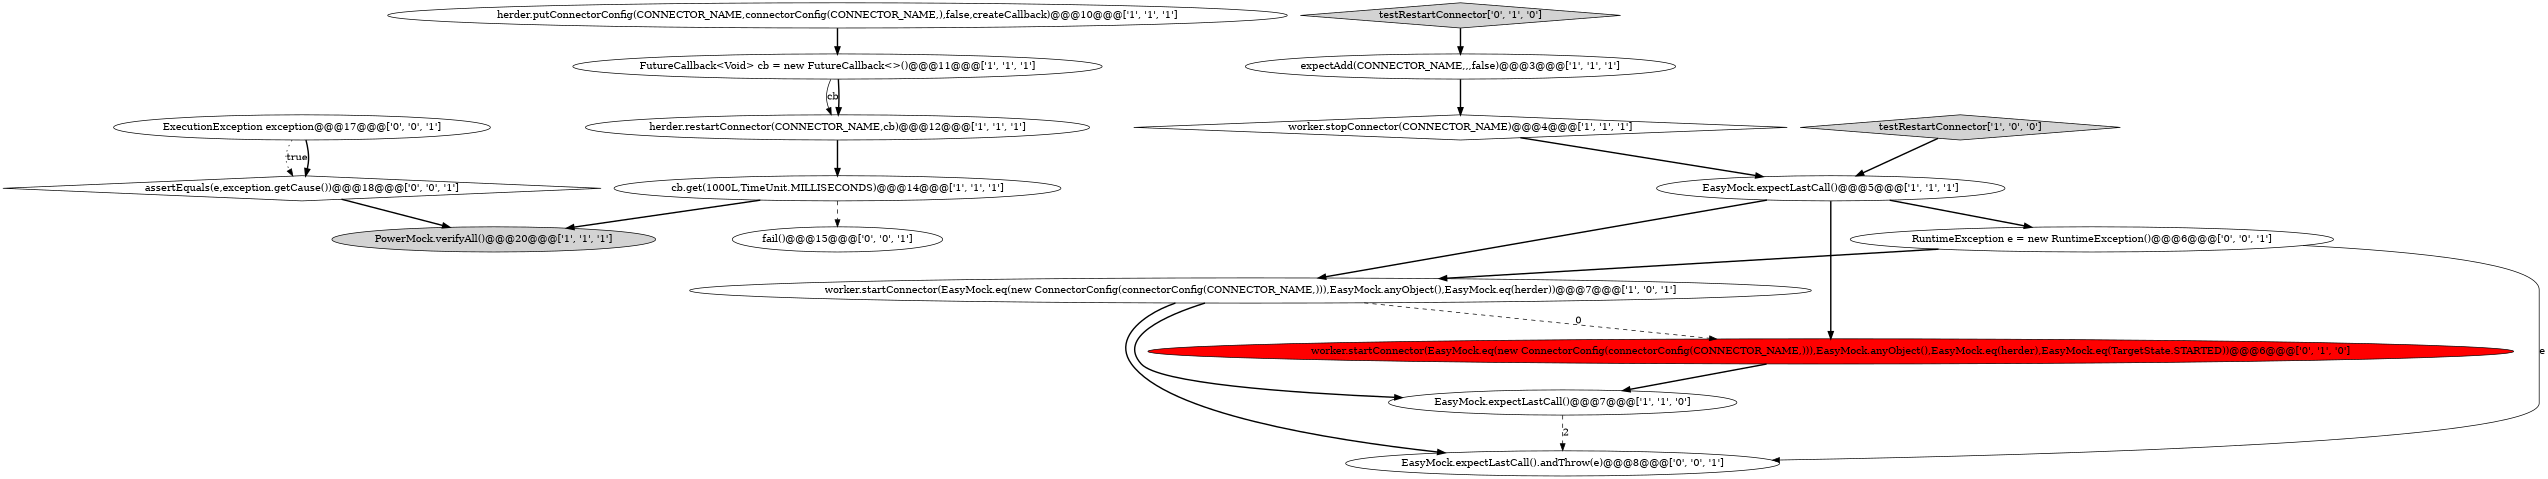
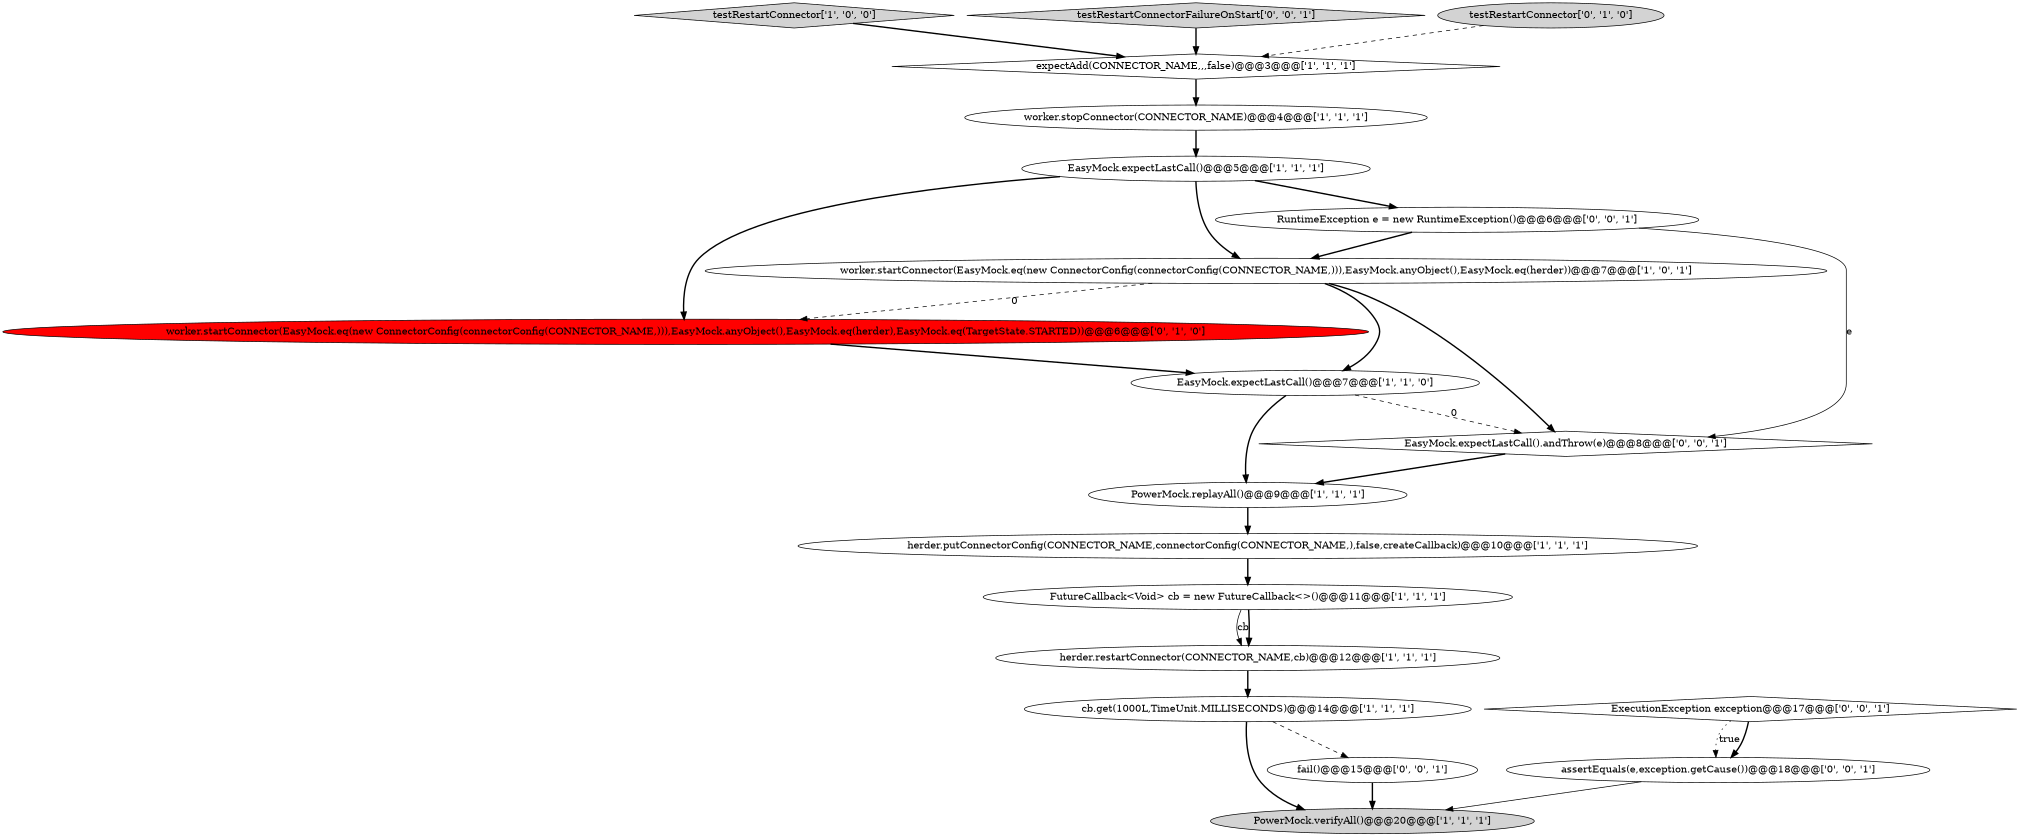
node "testRestartConnectorFailureOnStart['0', '0', '1']": added
node "testRestartConnector['0', '1', '0']": shape diamond -> ellipse
edge "testRestartConnector['0', '1', '0']" -> "expectAdd(CONNECTOR_NAME,,,false)@@@3@@@['1', '1', '1']": style bold -> dashed
node "expectAdd(CONNECTOR_NAME,,,false)@@@3@@@['1', '1', '1']": shape ellipse -> diamond
node "ExecutionException exception@@@17@@@['0', '0', '1']": shape ellipse -> diamond
node "worker.stopConnector(CONNECTOR_NAME)@@@4@@@['1', '1', '1']": shape diamond -> ellipse
edge "testRestartConnector['1', '0', '0']" -> "EasyMock.expectLastCall()@@@5@@@['1', '1', '1']": now "testRestartConnector['1', '0', '0']" -> "expectAdd(CONNECTOR_NAME,,,false)@@@3@@@['1', '1', '1']"
node "assertEquals(e,exception.getCause())@@@18@@@['0', '0', '1']": shape diamond -> ellipse
edge "assertEquals(e,exception.getCause())@@@18@@@['0', '0', '1']" -> "PowerMock.verifyAll()@@@20@@@['1', '1', '1']": style bold -> solid
edge "EasyMock.expectLastCall()@@@7@@@['1', '1', '0']" -> "EasyMock.expectLastCall().andThrow(e)@@@8@@@['0', '0', '1']": label "2" -> "0"
node "EasyMock.expectLastCall().andThrow(e)@@@8@@@['0', '0', '1']": shape ellipse -> diamond
node "PowerMock.replayAll()@@@9@@@['1', '1', '1']": added
edge "fail()@@@15@@@['0', '0', '1']" -> "PowerMock.verifyAll()@@@20@@@['1', '1', '1']": added
